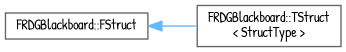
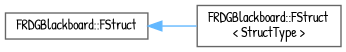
node "FRDGBlackboard::TStruct < StructType >": label "FRDGBlackboard::TStruct < StructType >" -> "FRDGBlackboard::FStruct < StructType >"
